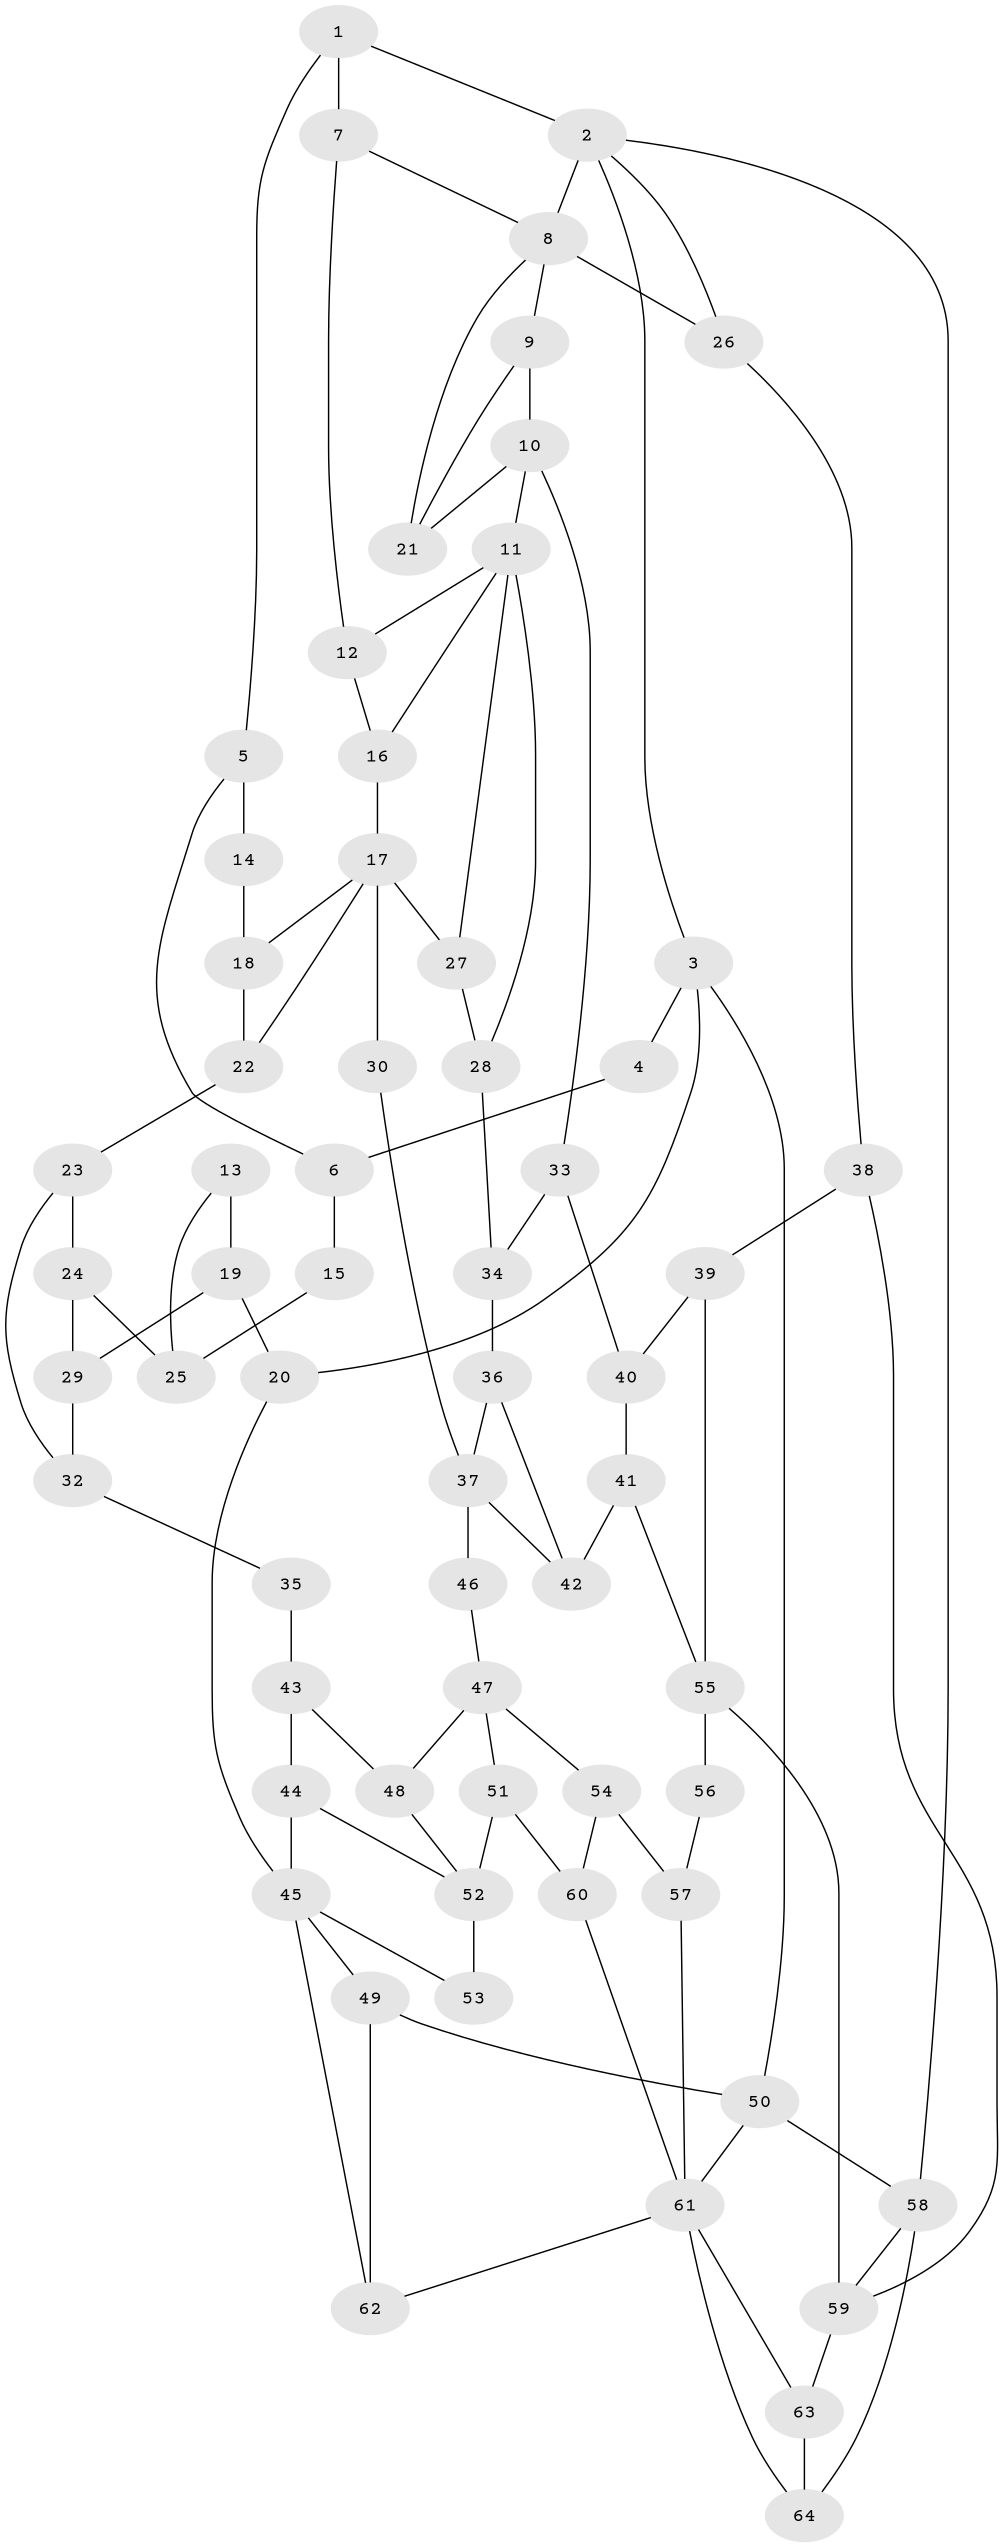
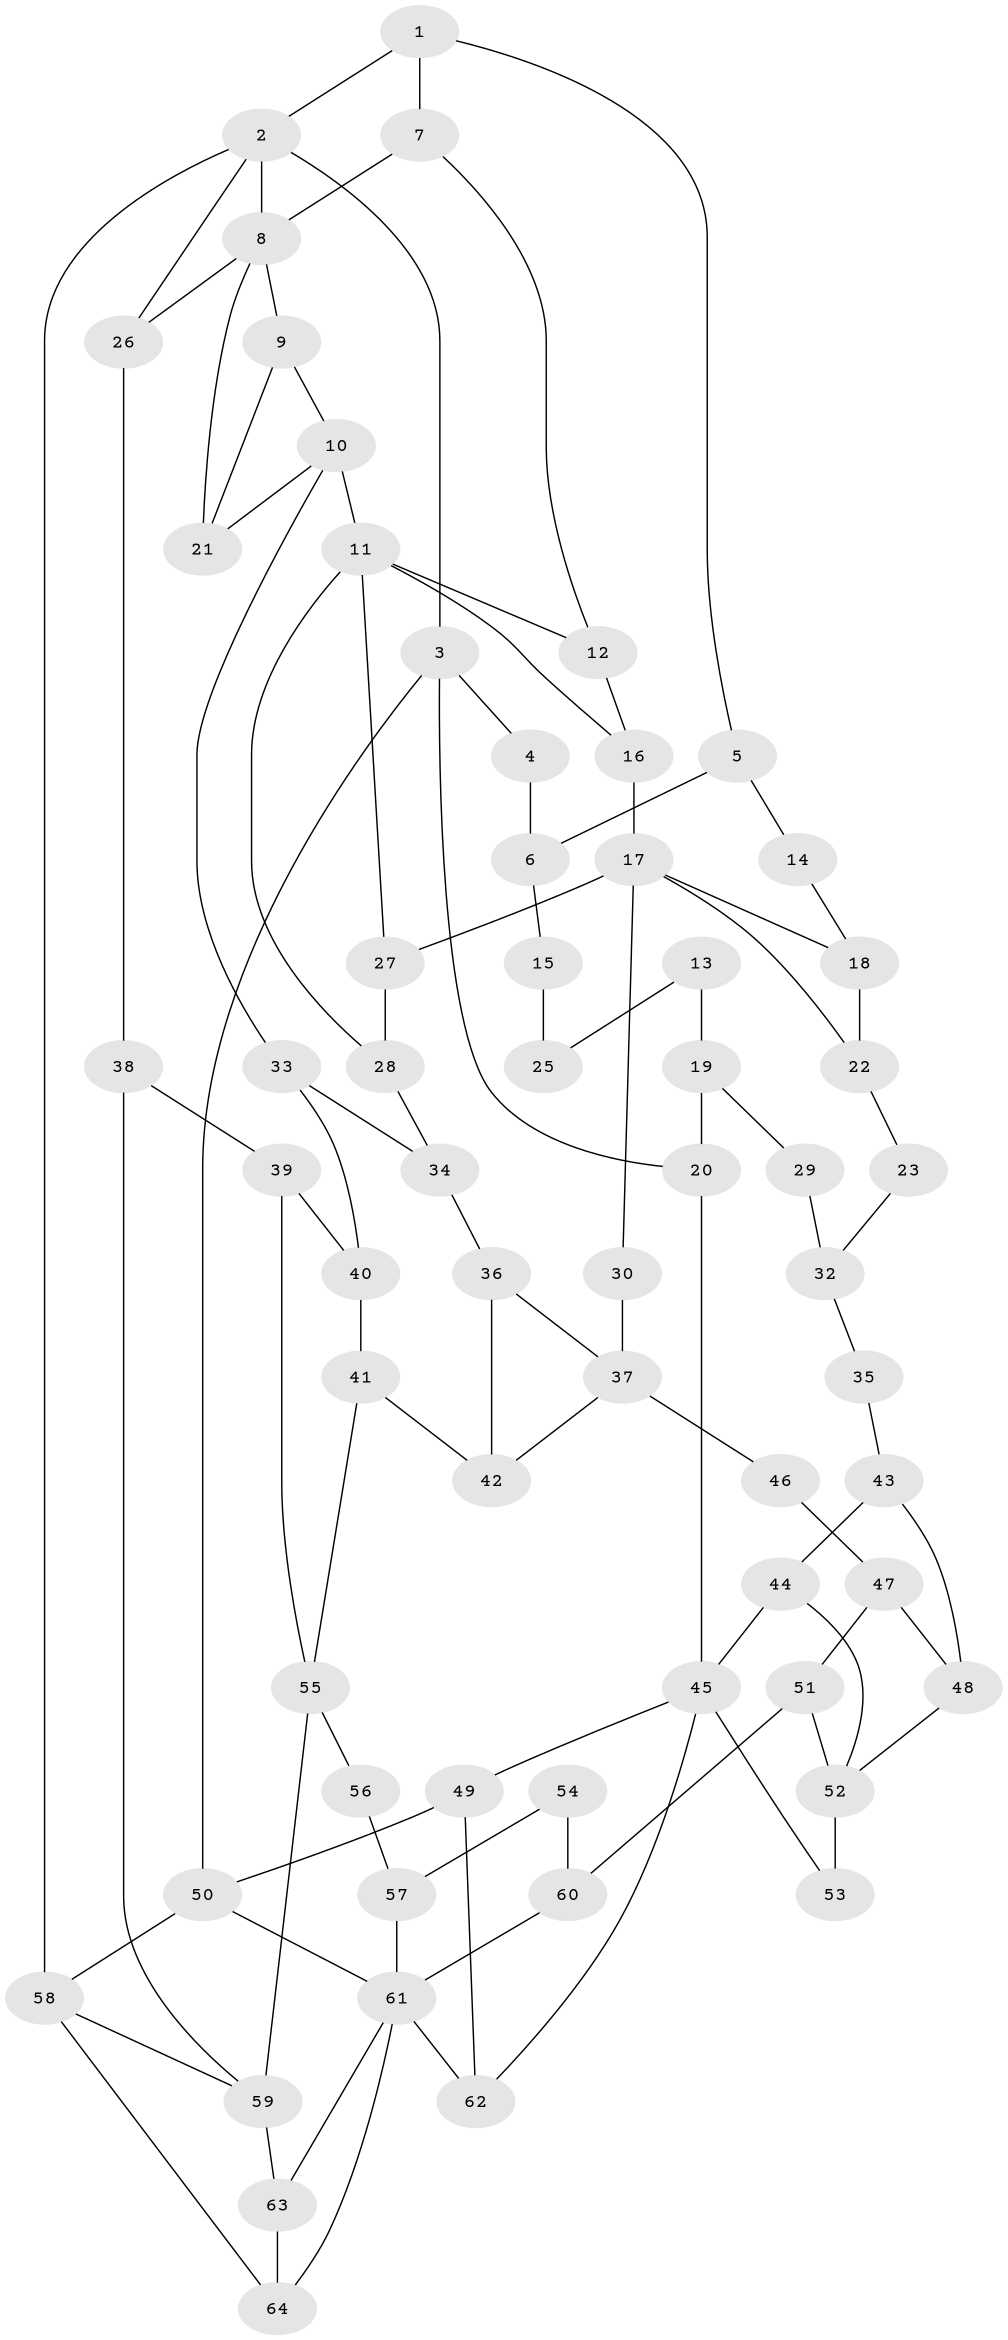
node "24": removed
edge "47" -- "54": removed
